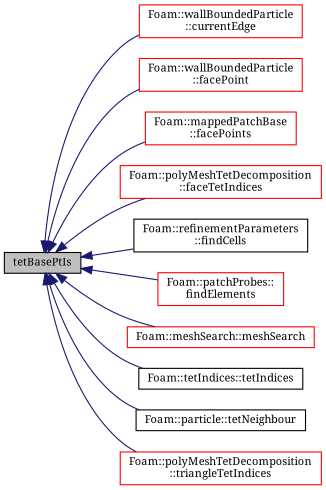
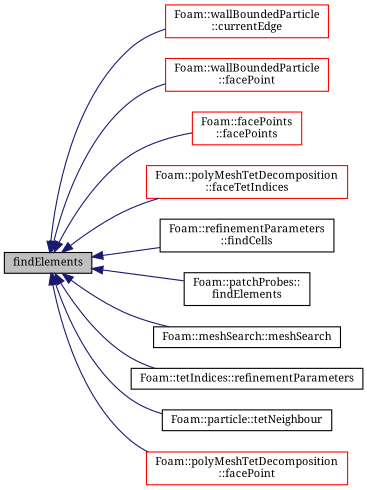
node "Foam::mappedPatchBase ::facePoints": label "Foam::mappedPatchBase ::facePoints" -> "Foam::facePoints ::facePoints"
node "tetBasePtIs": label "tetBasePtIs" -> "findElements"
node "Foam::patchProbes:: findElements": color red -> black
node "Foam::meshSearch::meshSearch": color red -> black
node "Foam::tetIndices::tetIndices": label "Foam::tetIndices::tetIndices" -> "Foam::tetIndices::refinementParameters"
node "Foam::polyMeshTetDecomposition ::triangleTetIndices": label "Foam::polyMeshTetDecomposition ::triangleTetIndices" -> "Foam::polyMeshTetDecomposition ::facePoint"
